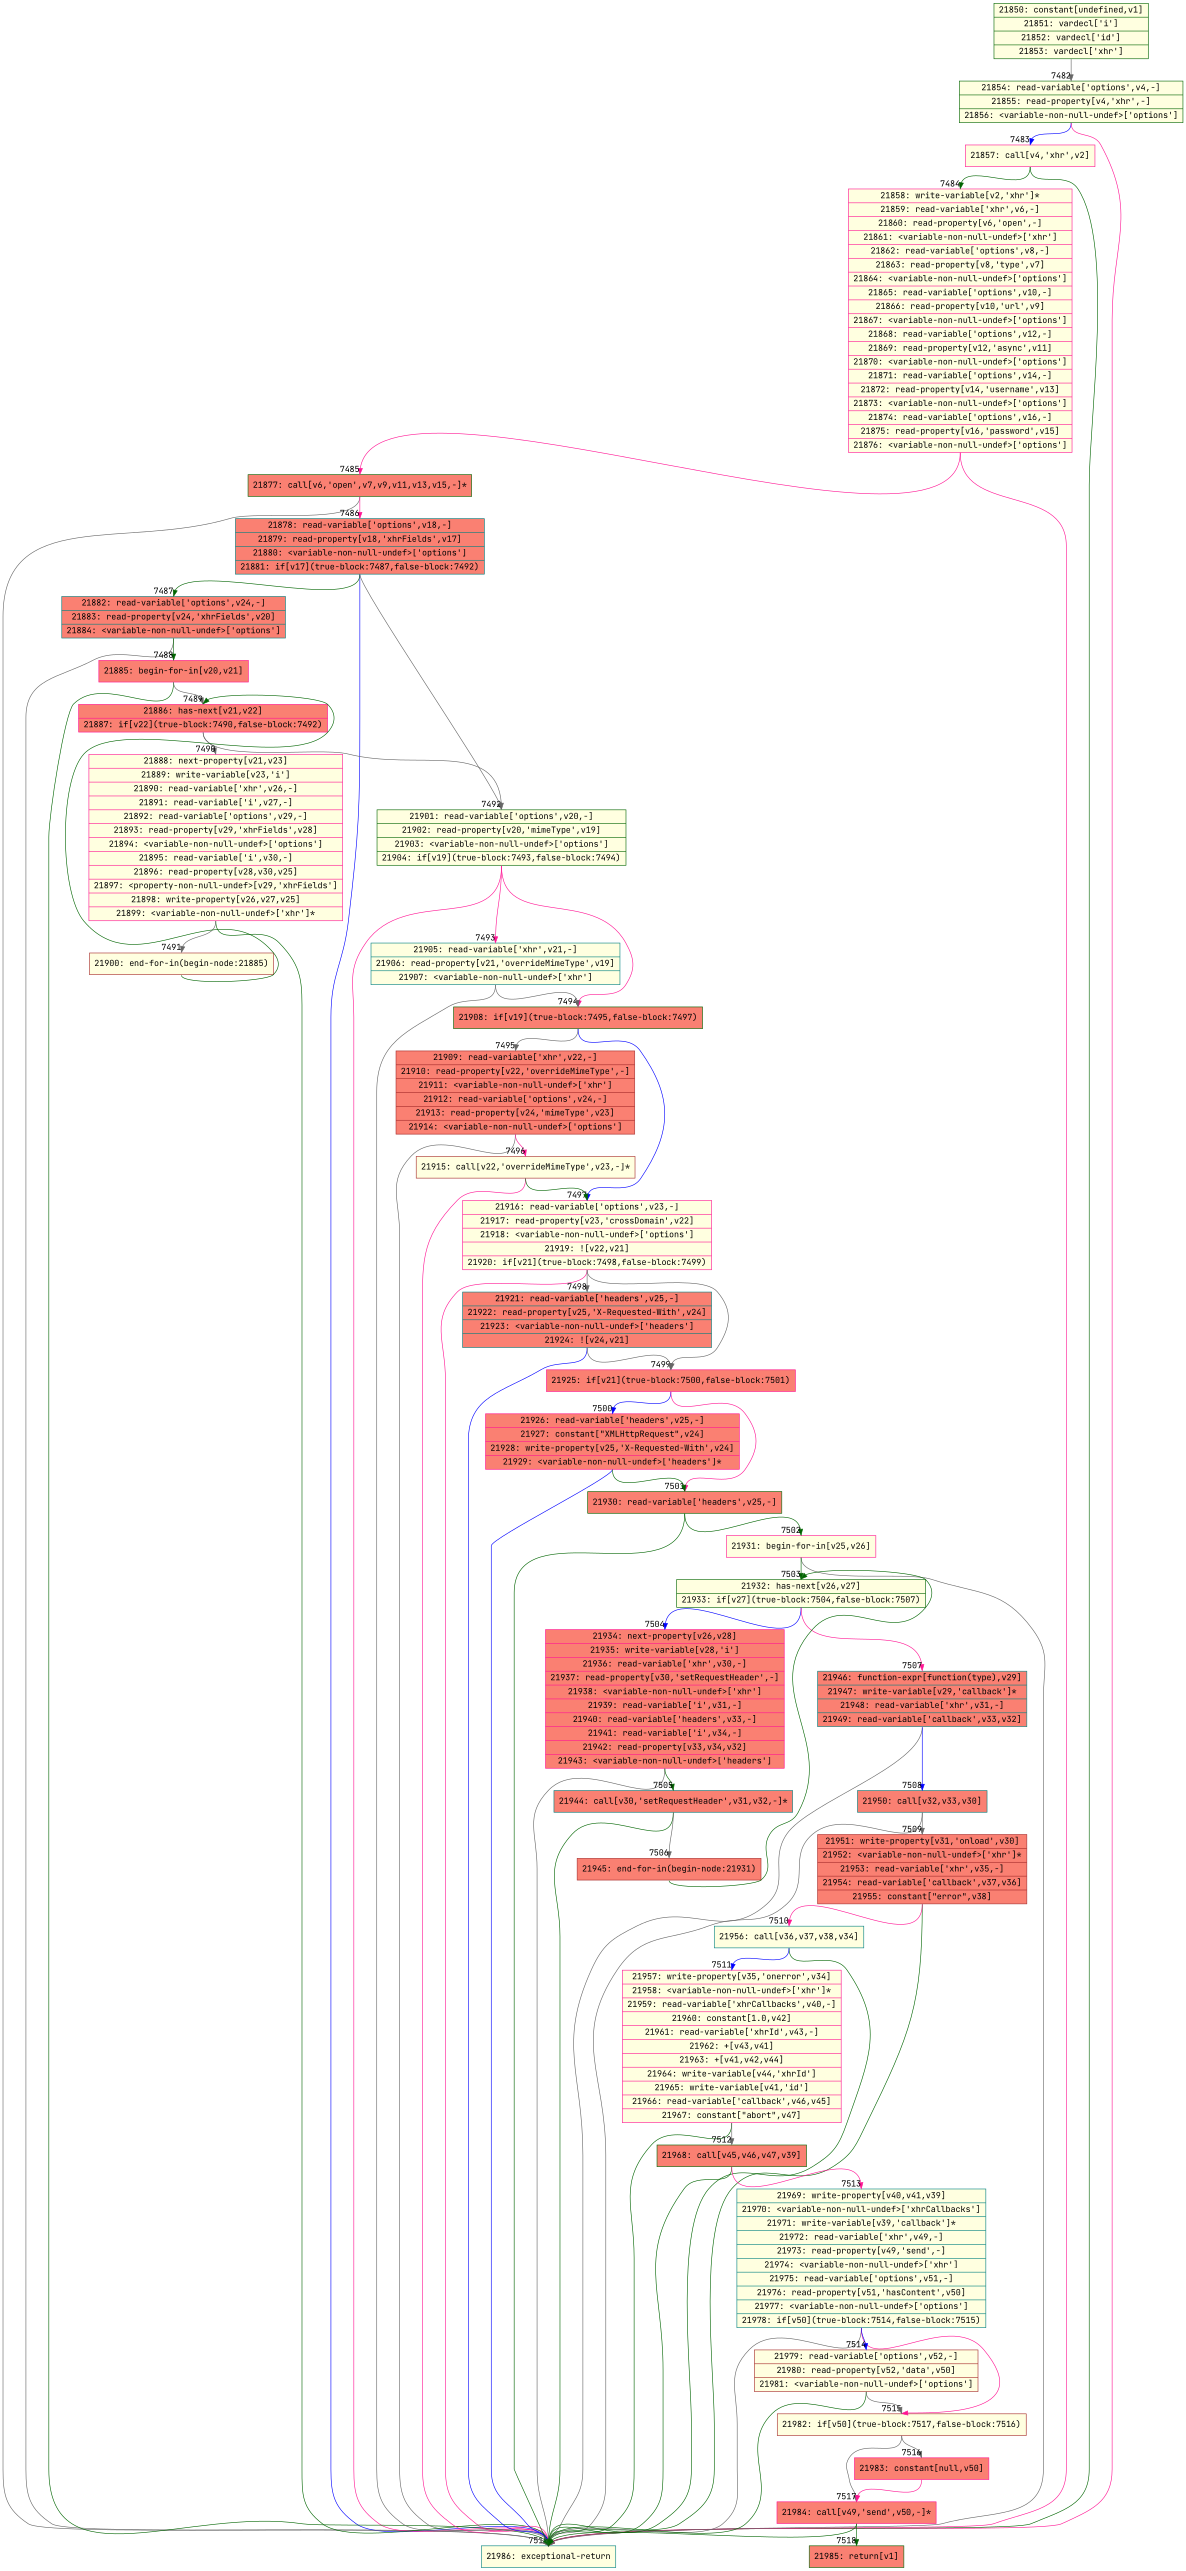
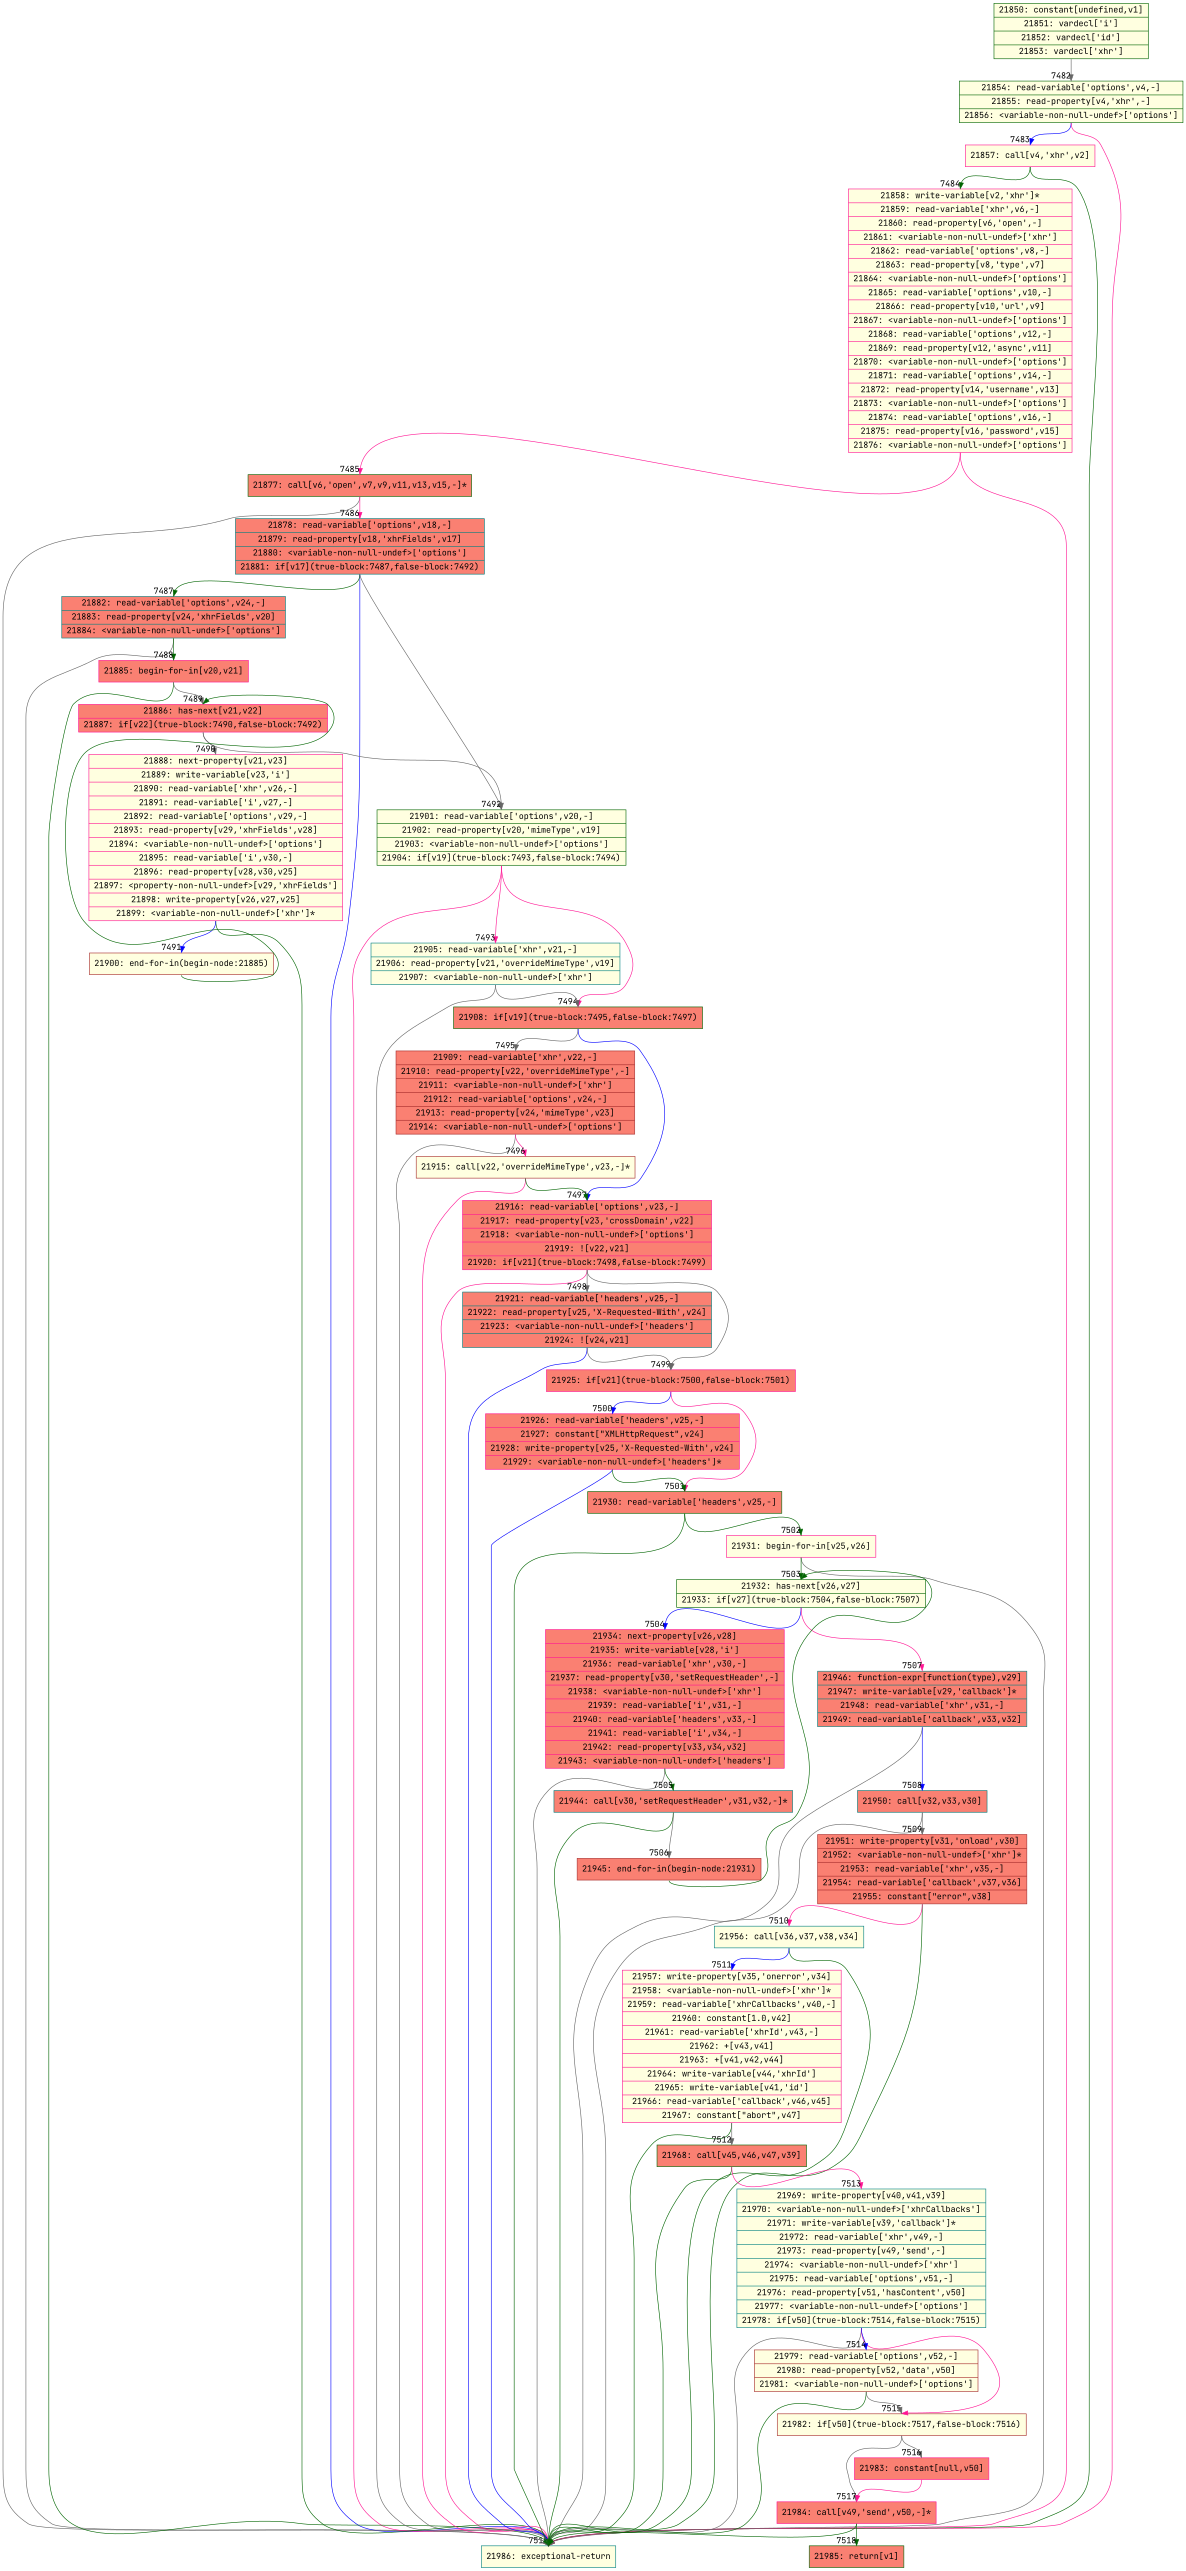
edge "21888: next-property[v21,v23]" -> "21900: end-for-in(begin-node:21885)": color gray40 -> blue
node "21916: read-variable['options',v23,-]": fillcolor lightyellow -> salmon
